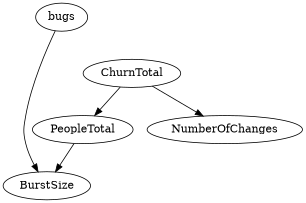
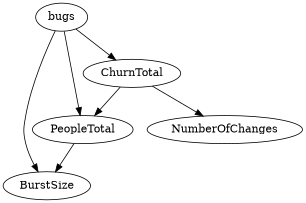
edge "bugs" -> "ChurnTotal": added
edge "bugs" -> "PeopleTotal": added
